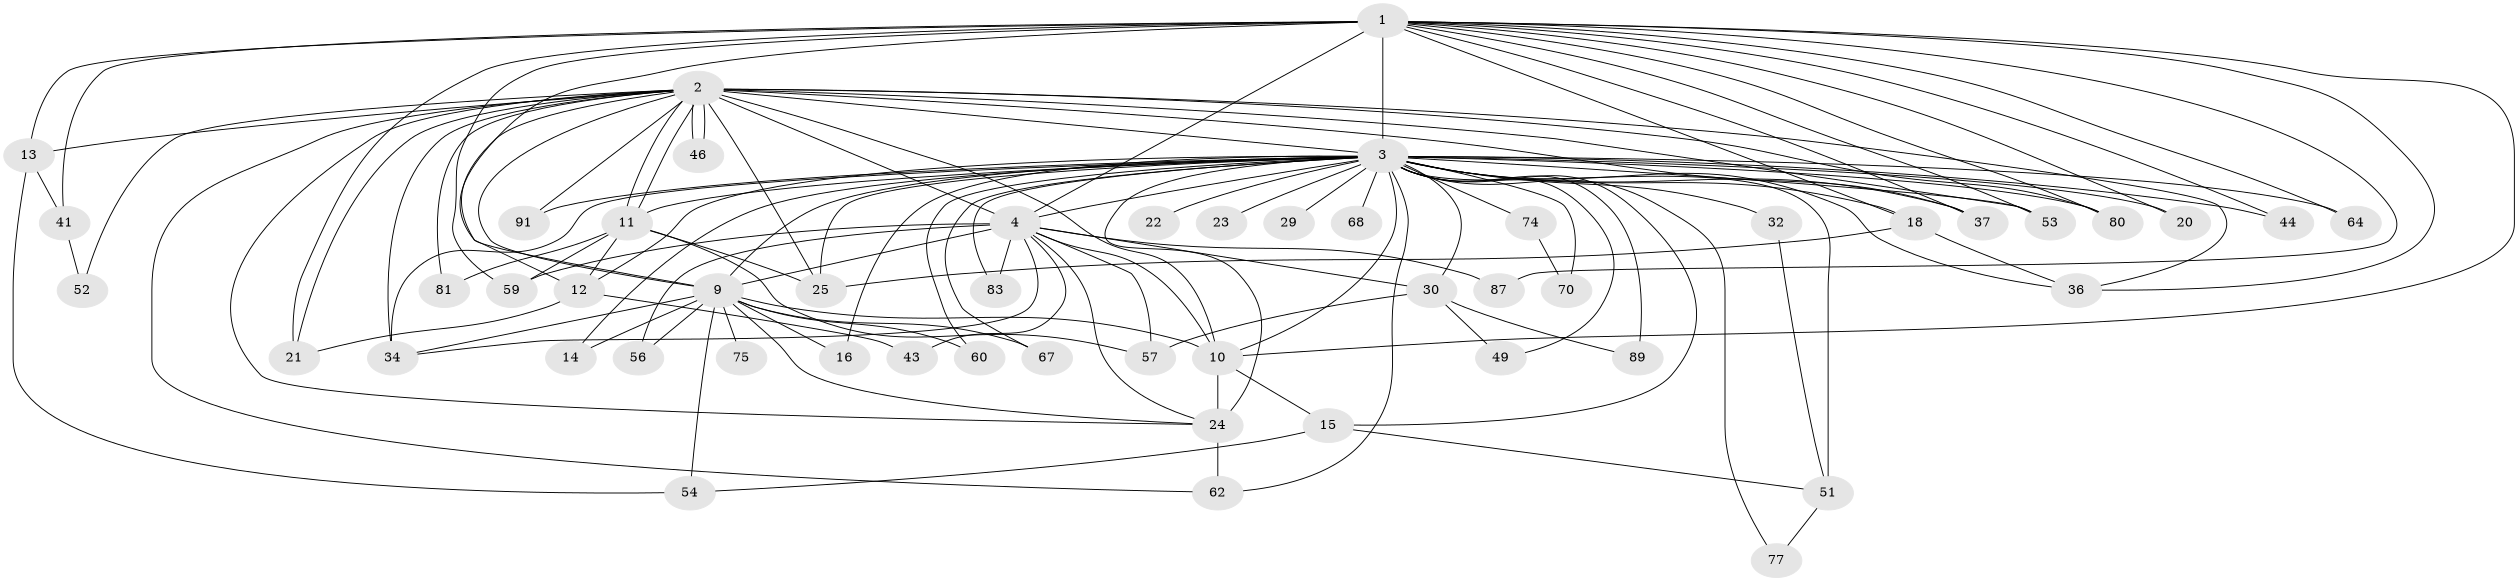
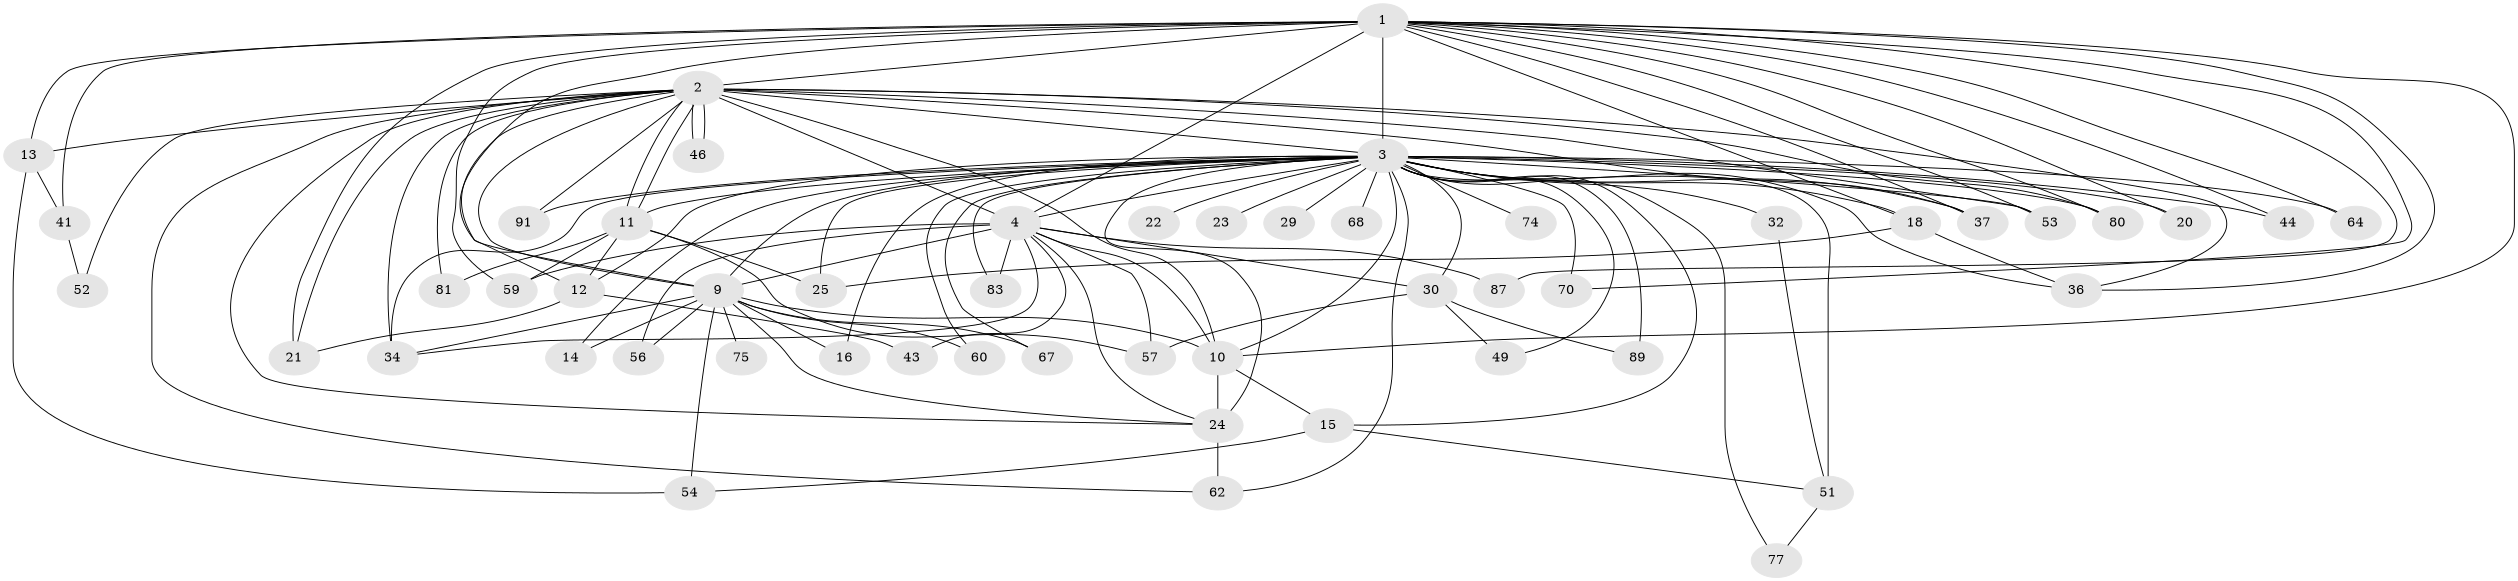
edge "2" -- "25": now "2" -- "1"
edge "74" -- "70": now "1" -- "70"
